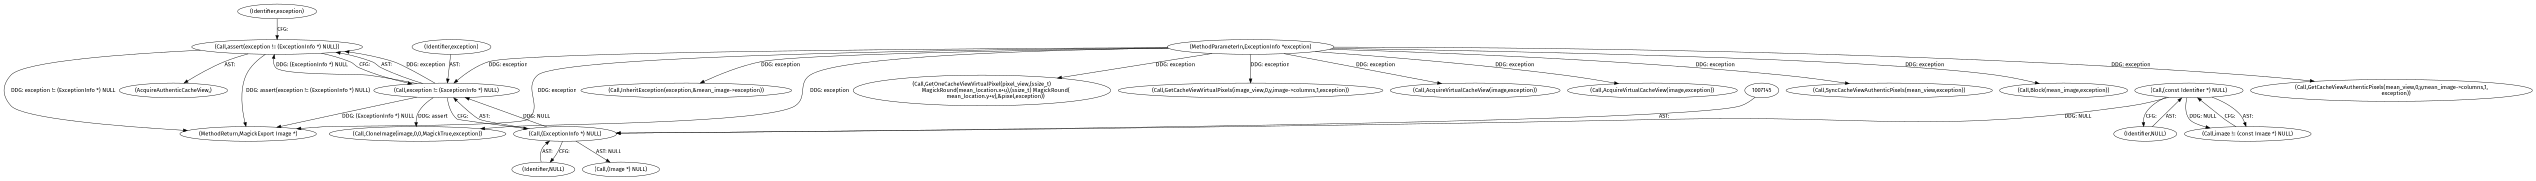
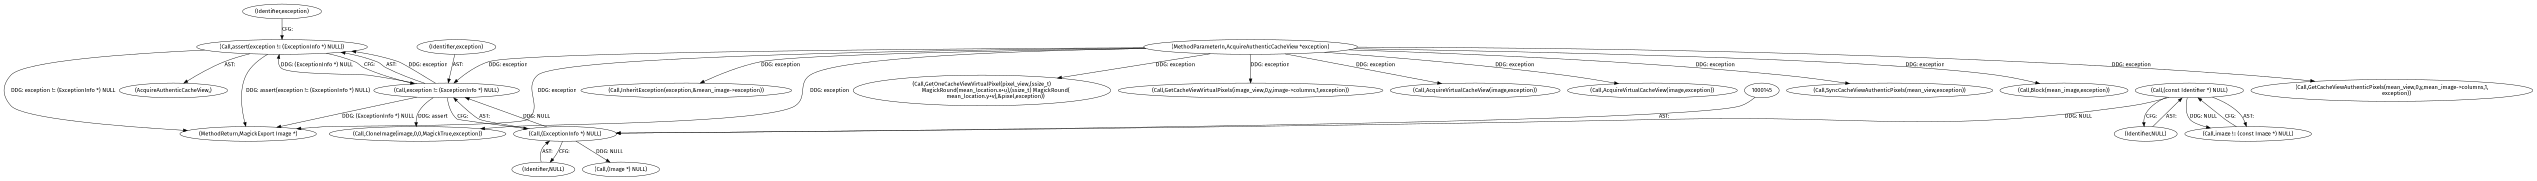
node "(MethodParameterIn,ExceptionInfo *exception)": label "(MethodParameterIn,ExceptionInfo *exception)" -> "(MethodParameterIn,AcquireAuthenticCacheView *exception)"
node "1007145": label "1007145" -> "1000145"
edge "(Call,(ExceptionInfo *) NULL)" -> "(Call,(Image *) NULL)": label "AST: NULL" -> "DDG: NULL"
